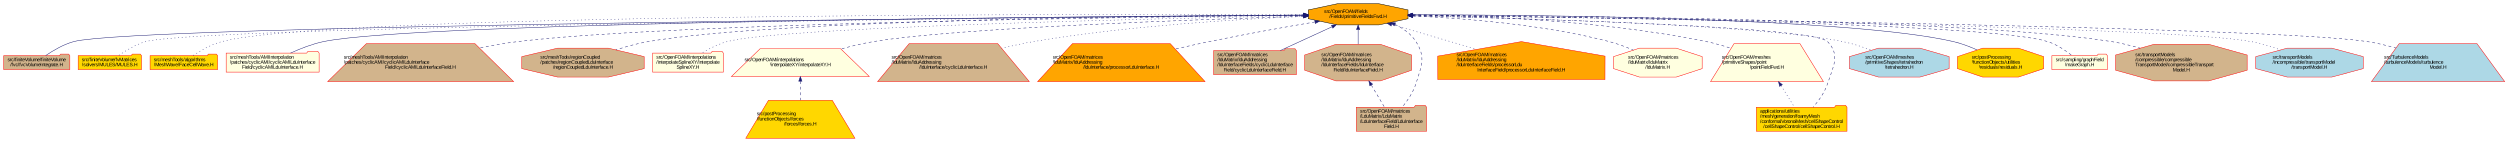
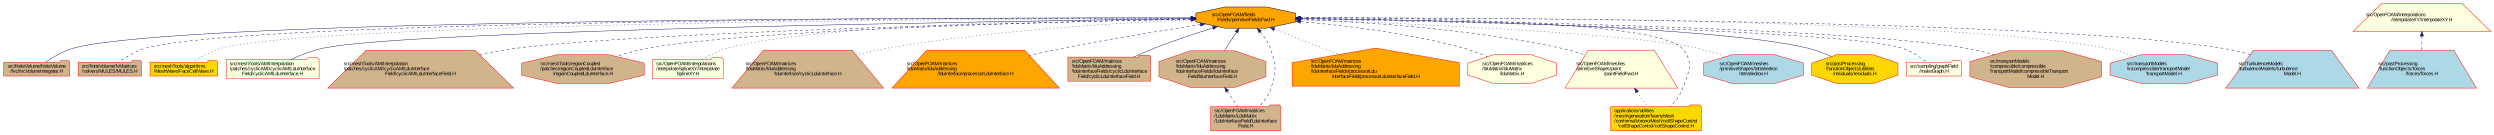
edge "src/finiteVolume/fvMatrices /solvers/MULES/MULES.H" -> "src/OpenFOAM/fields /Fields/primitiveFieldsFwd.H": style dotted -> dashed
edge "src/OpenFOAM/interpolations /interpolateXY/interpolateXY.H" -> "src/OpenFOAM/fields /Fields/primitiveFieldsFwd.H": removed
node "src/finiteVolume/fvMatrices /solvers/MULES/MULES.H": fillcolor gold -> tan
node "src/postProcessing /functionObjects/forces /forces/forces.H": fillcolor gold -> lightblue
